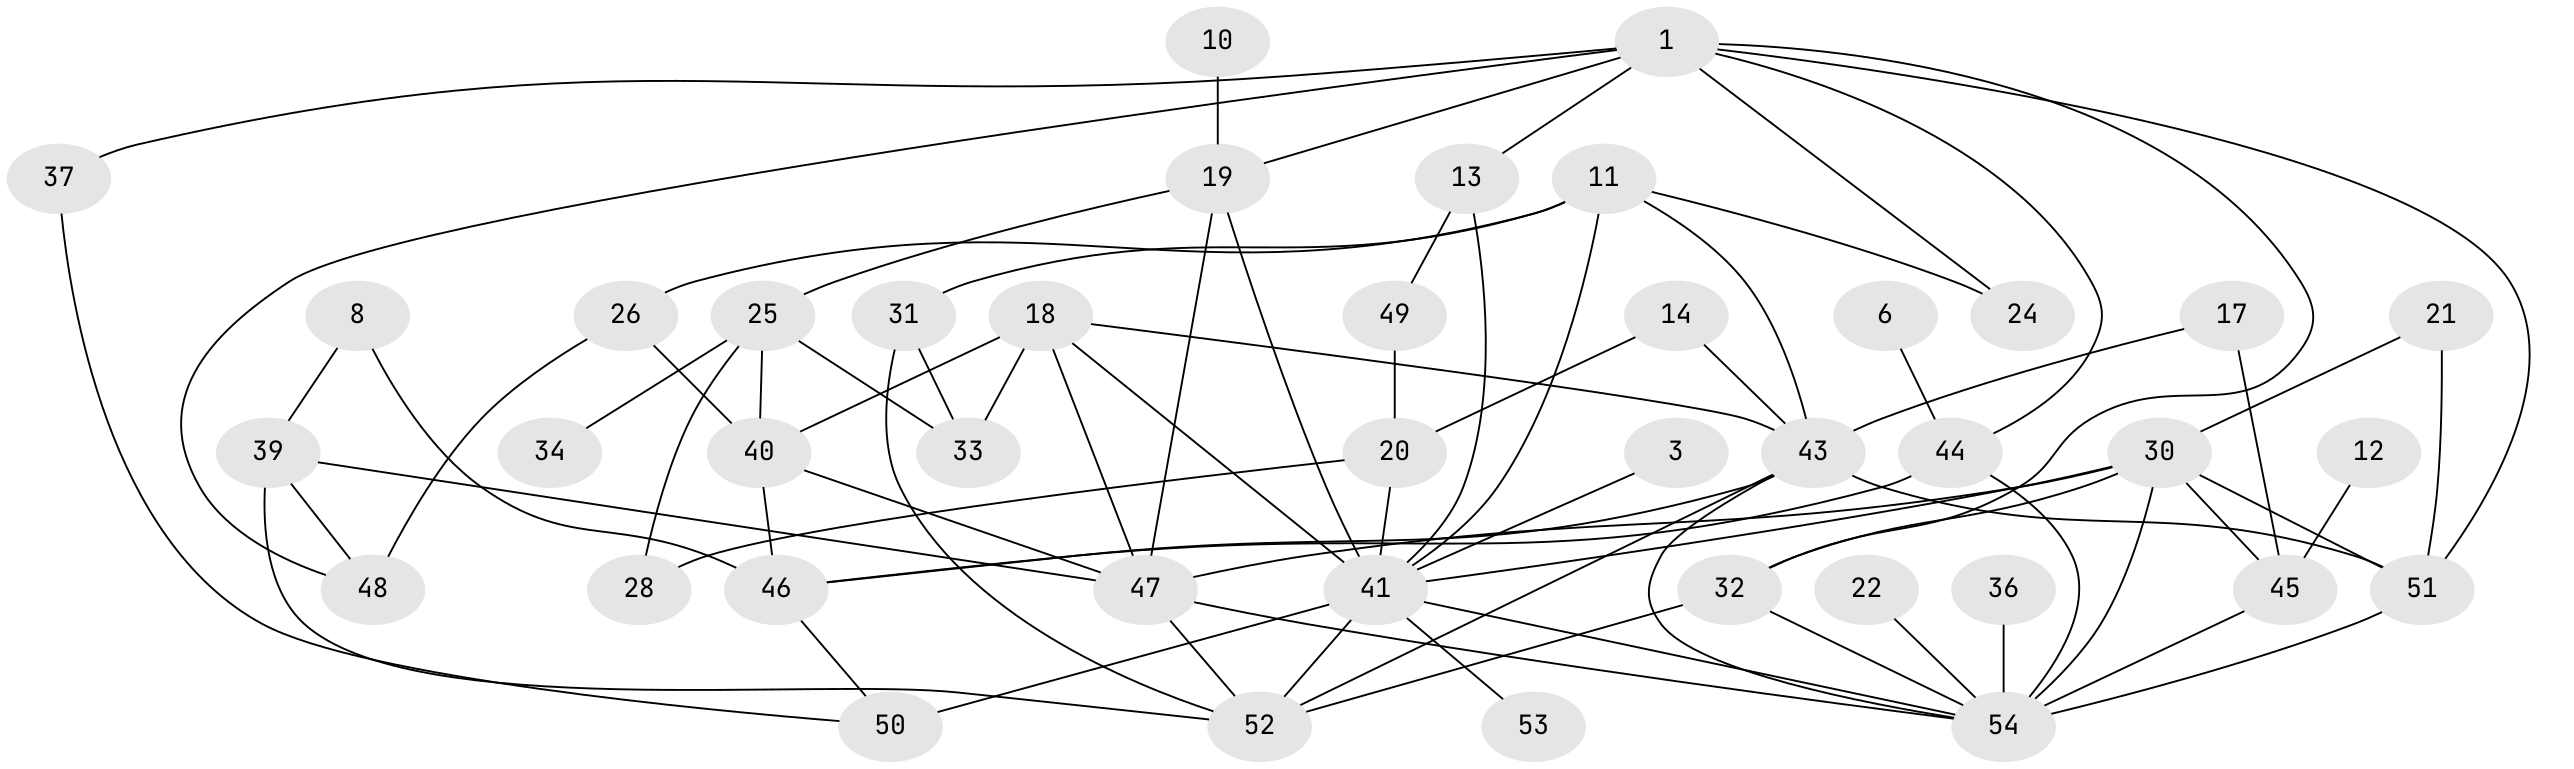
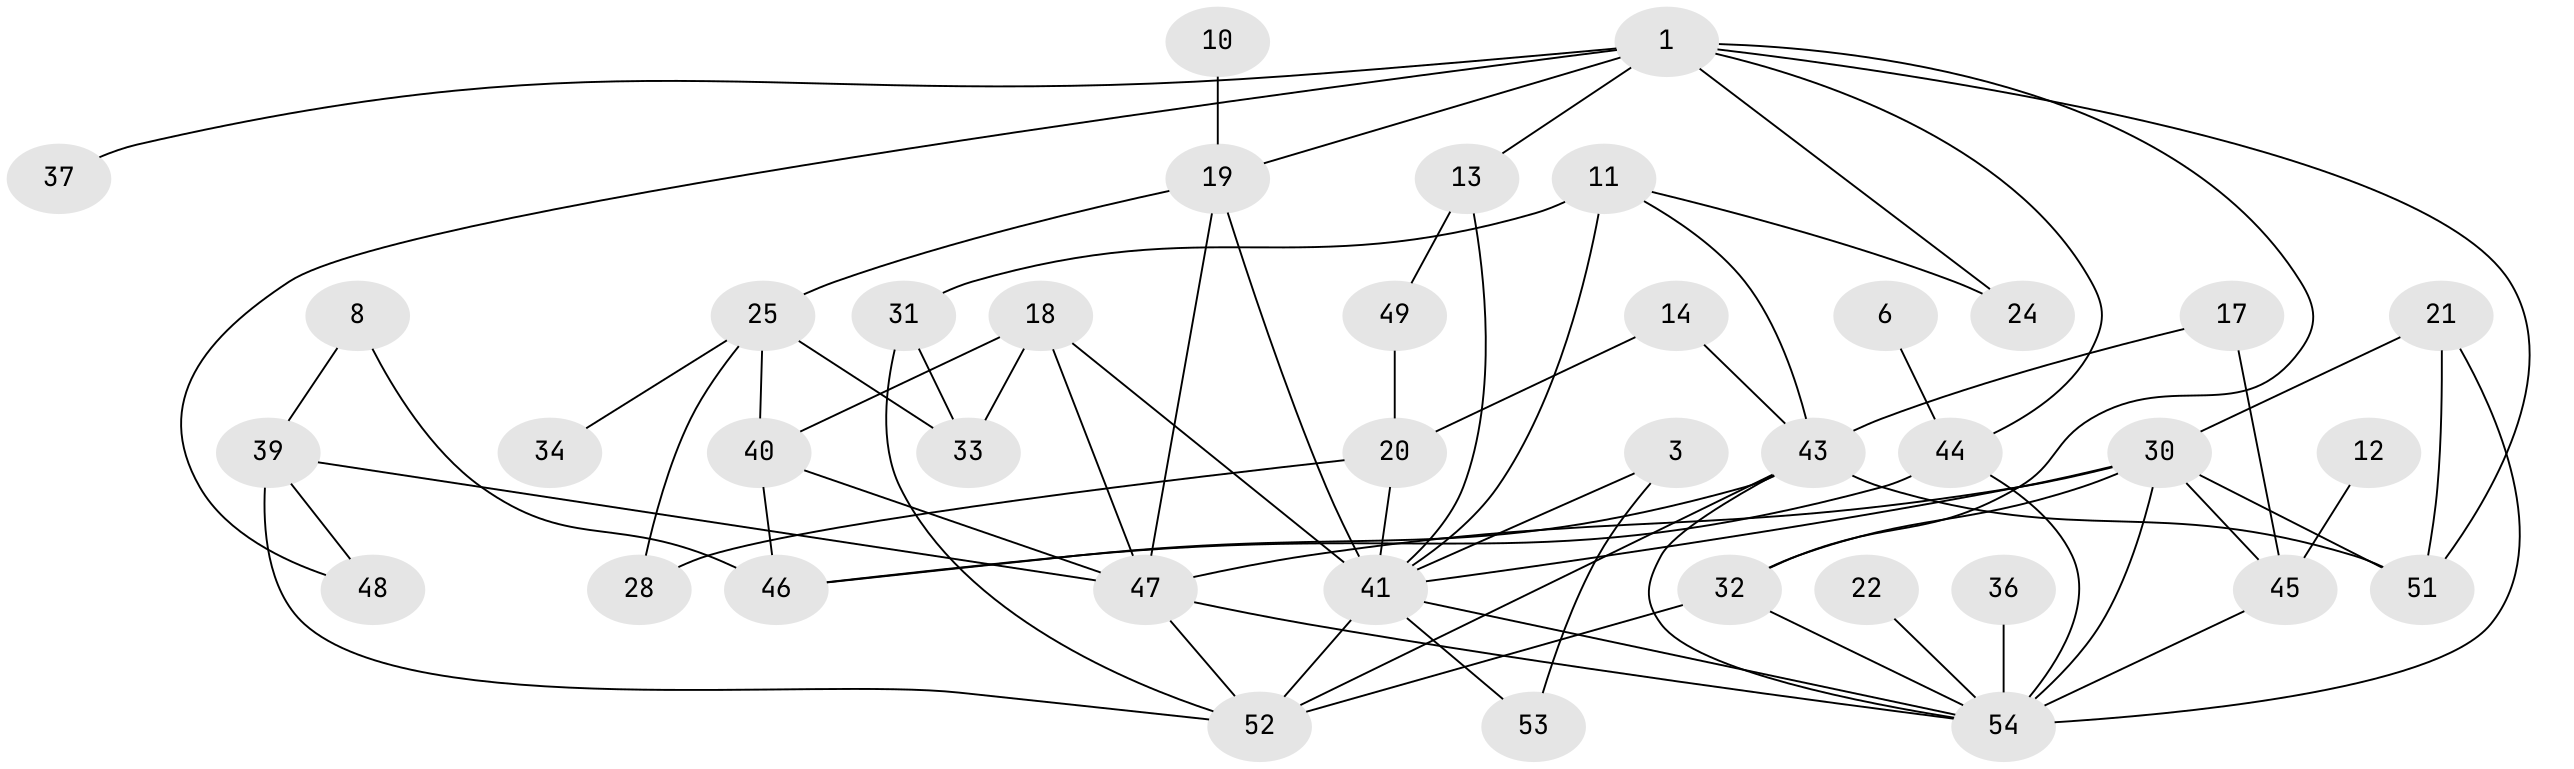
node "26": removed
edge "18" -- "43": removed
edge "3" -- "53": added
edge "51" -- "54": now "21" -- "54"
node "50": removed
